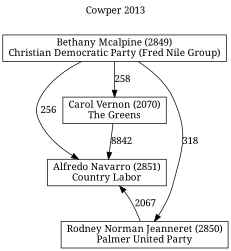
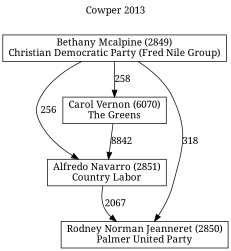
node "Carol Vernon (2070) The Greens": label "Carol Vernon (2070) The Greens" -> "Carol Vernon (6070) The Greens"
edge "Rodney Norman Jeanneret (2850) Palmer United Party" -> "Alfredo Navarro (2851) Country Labor": reversed
